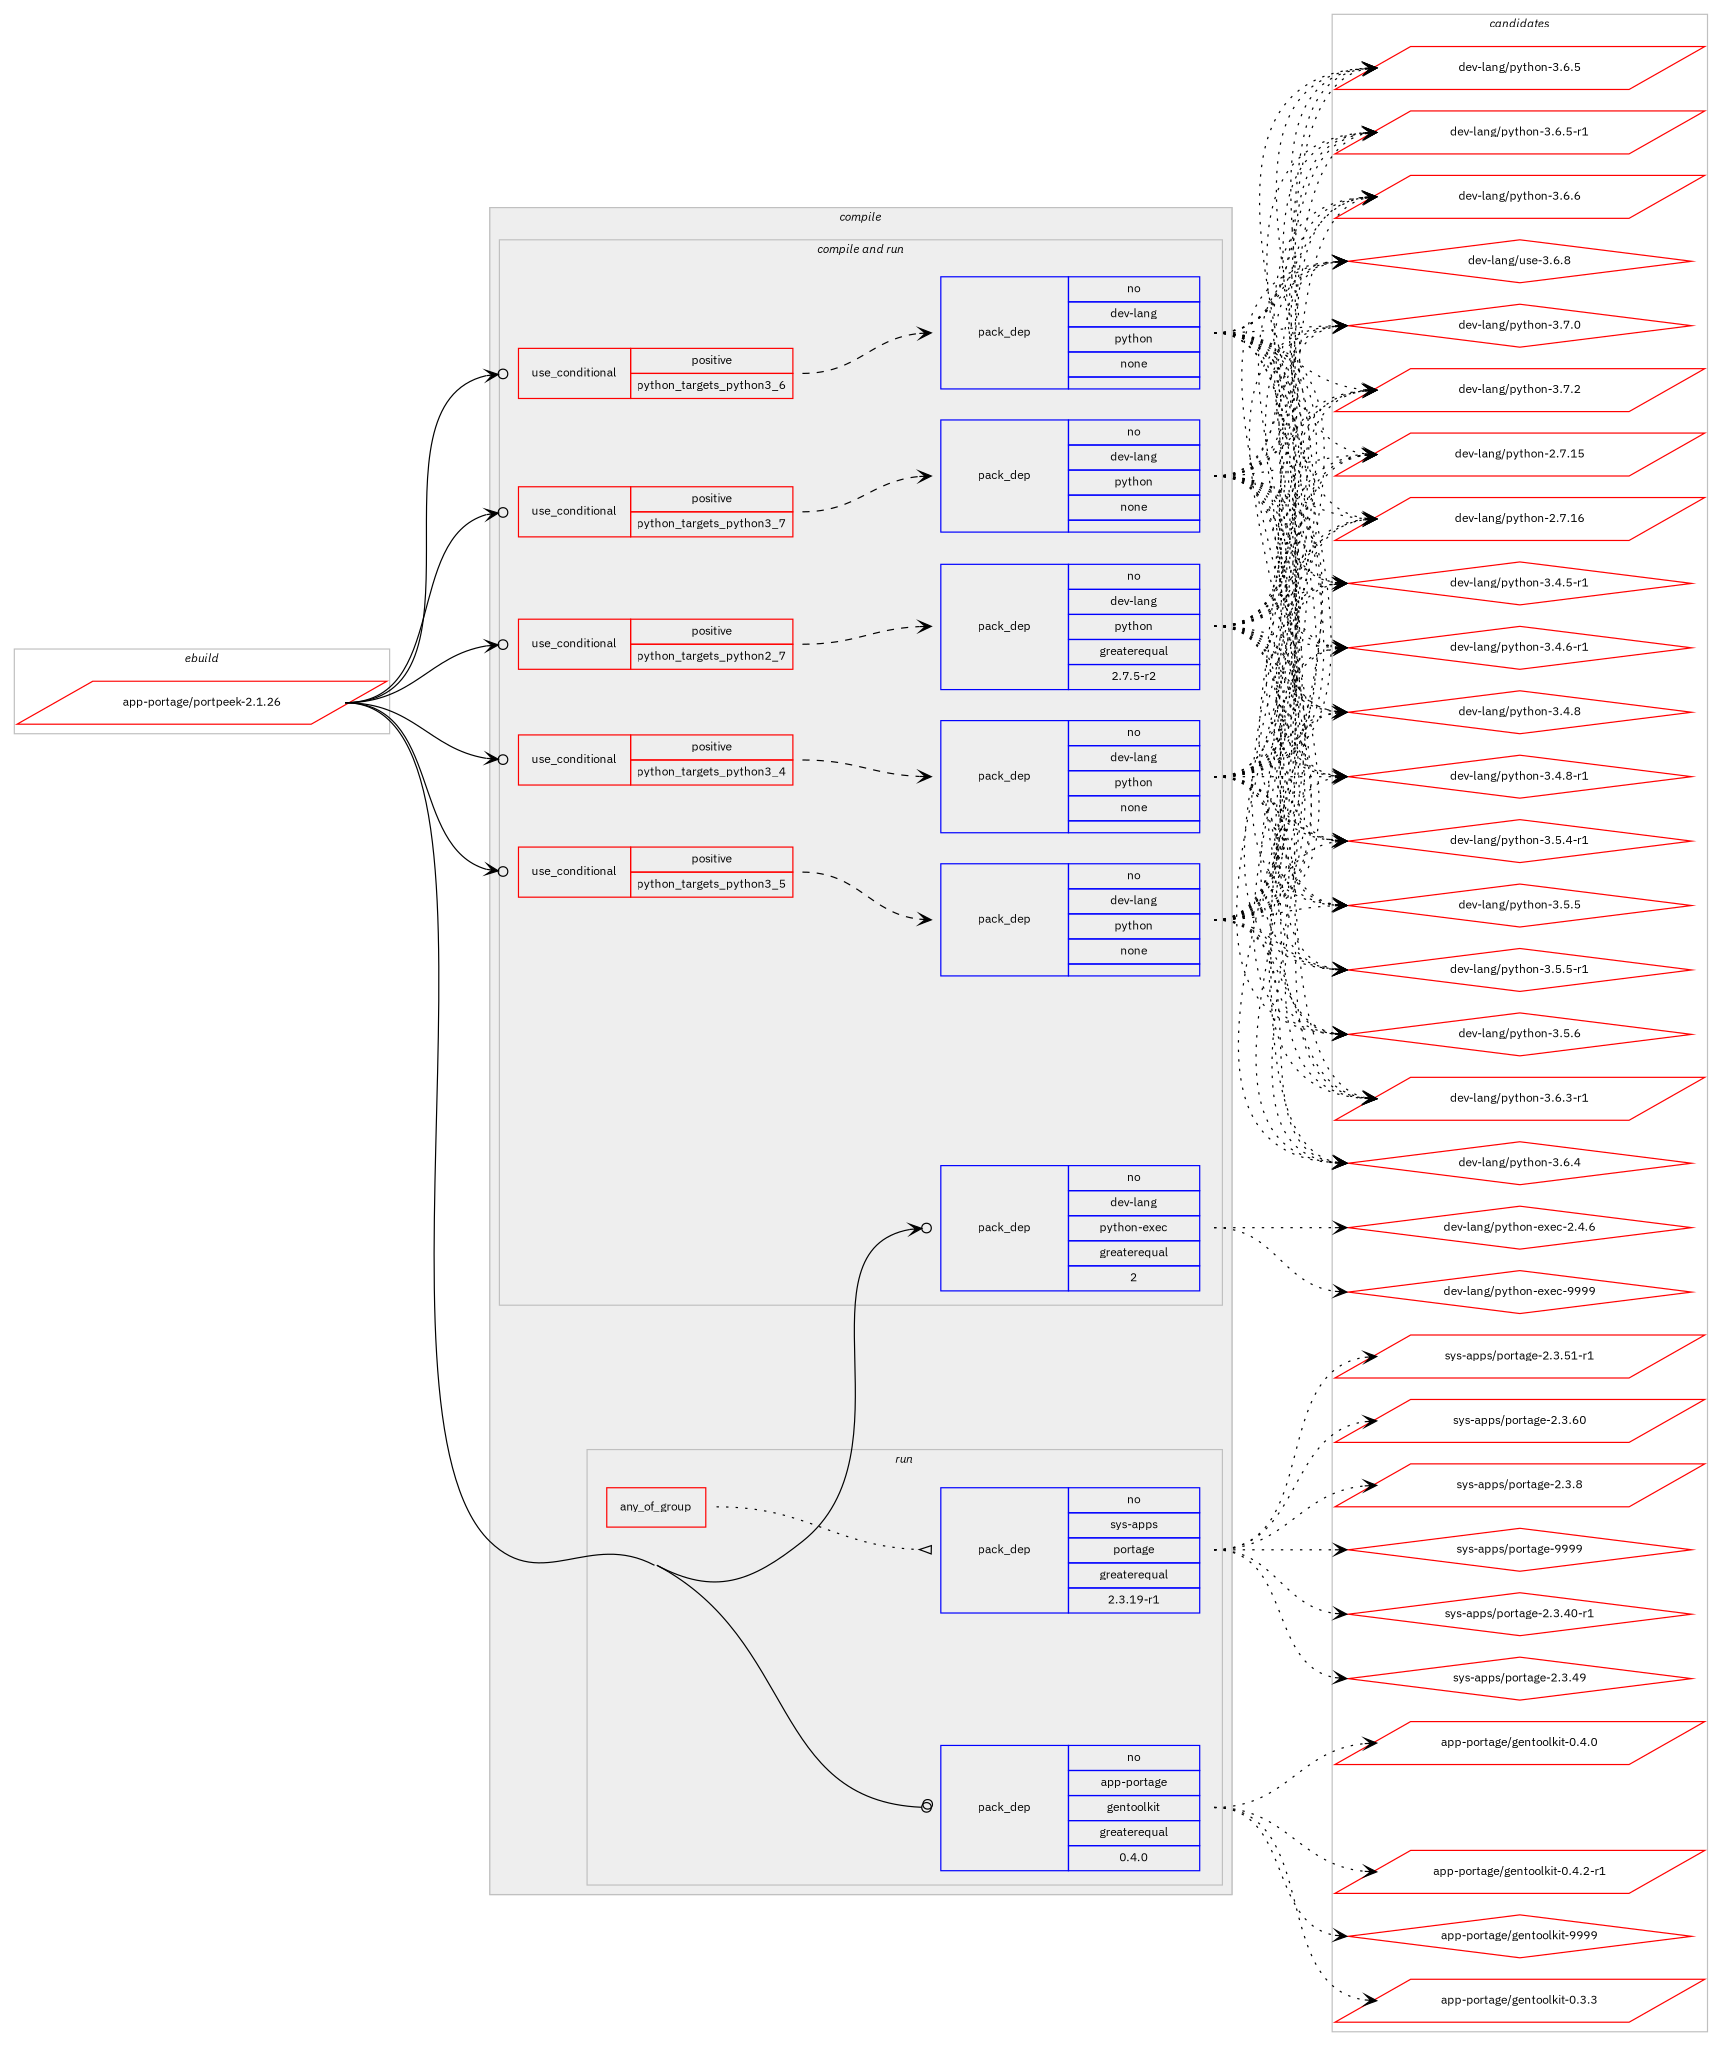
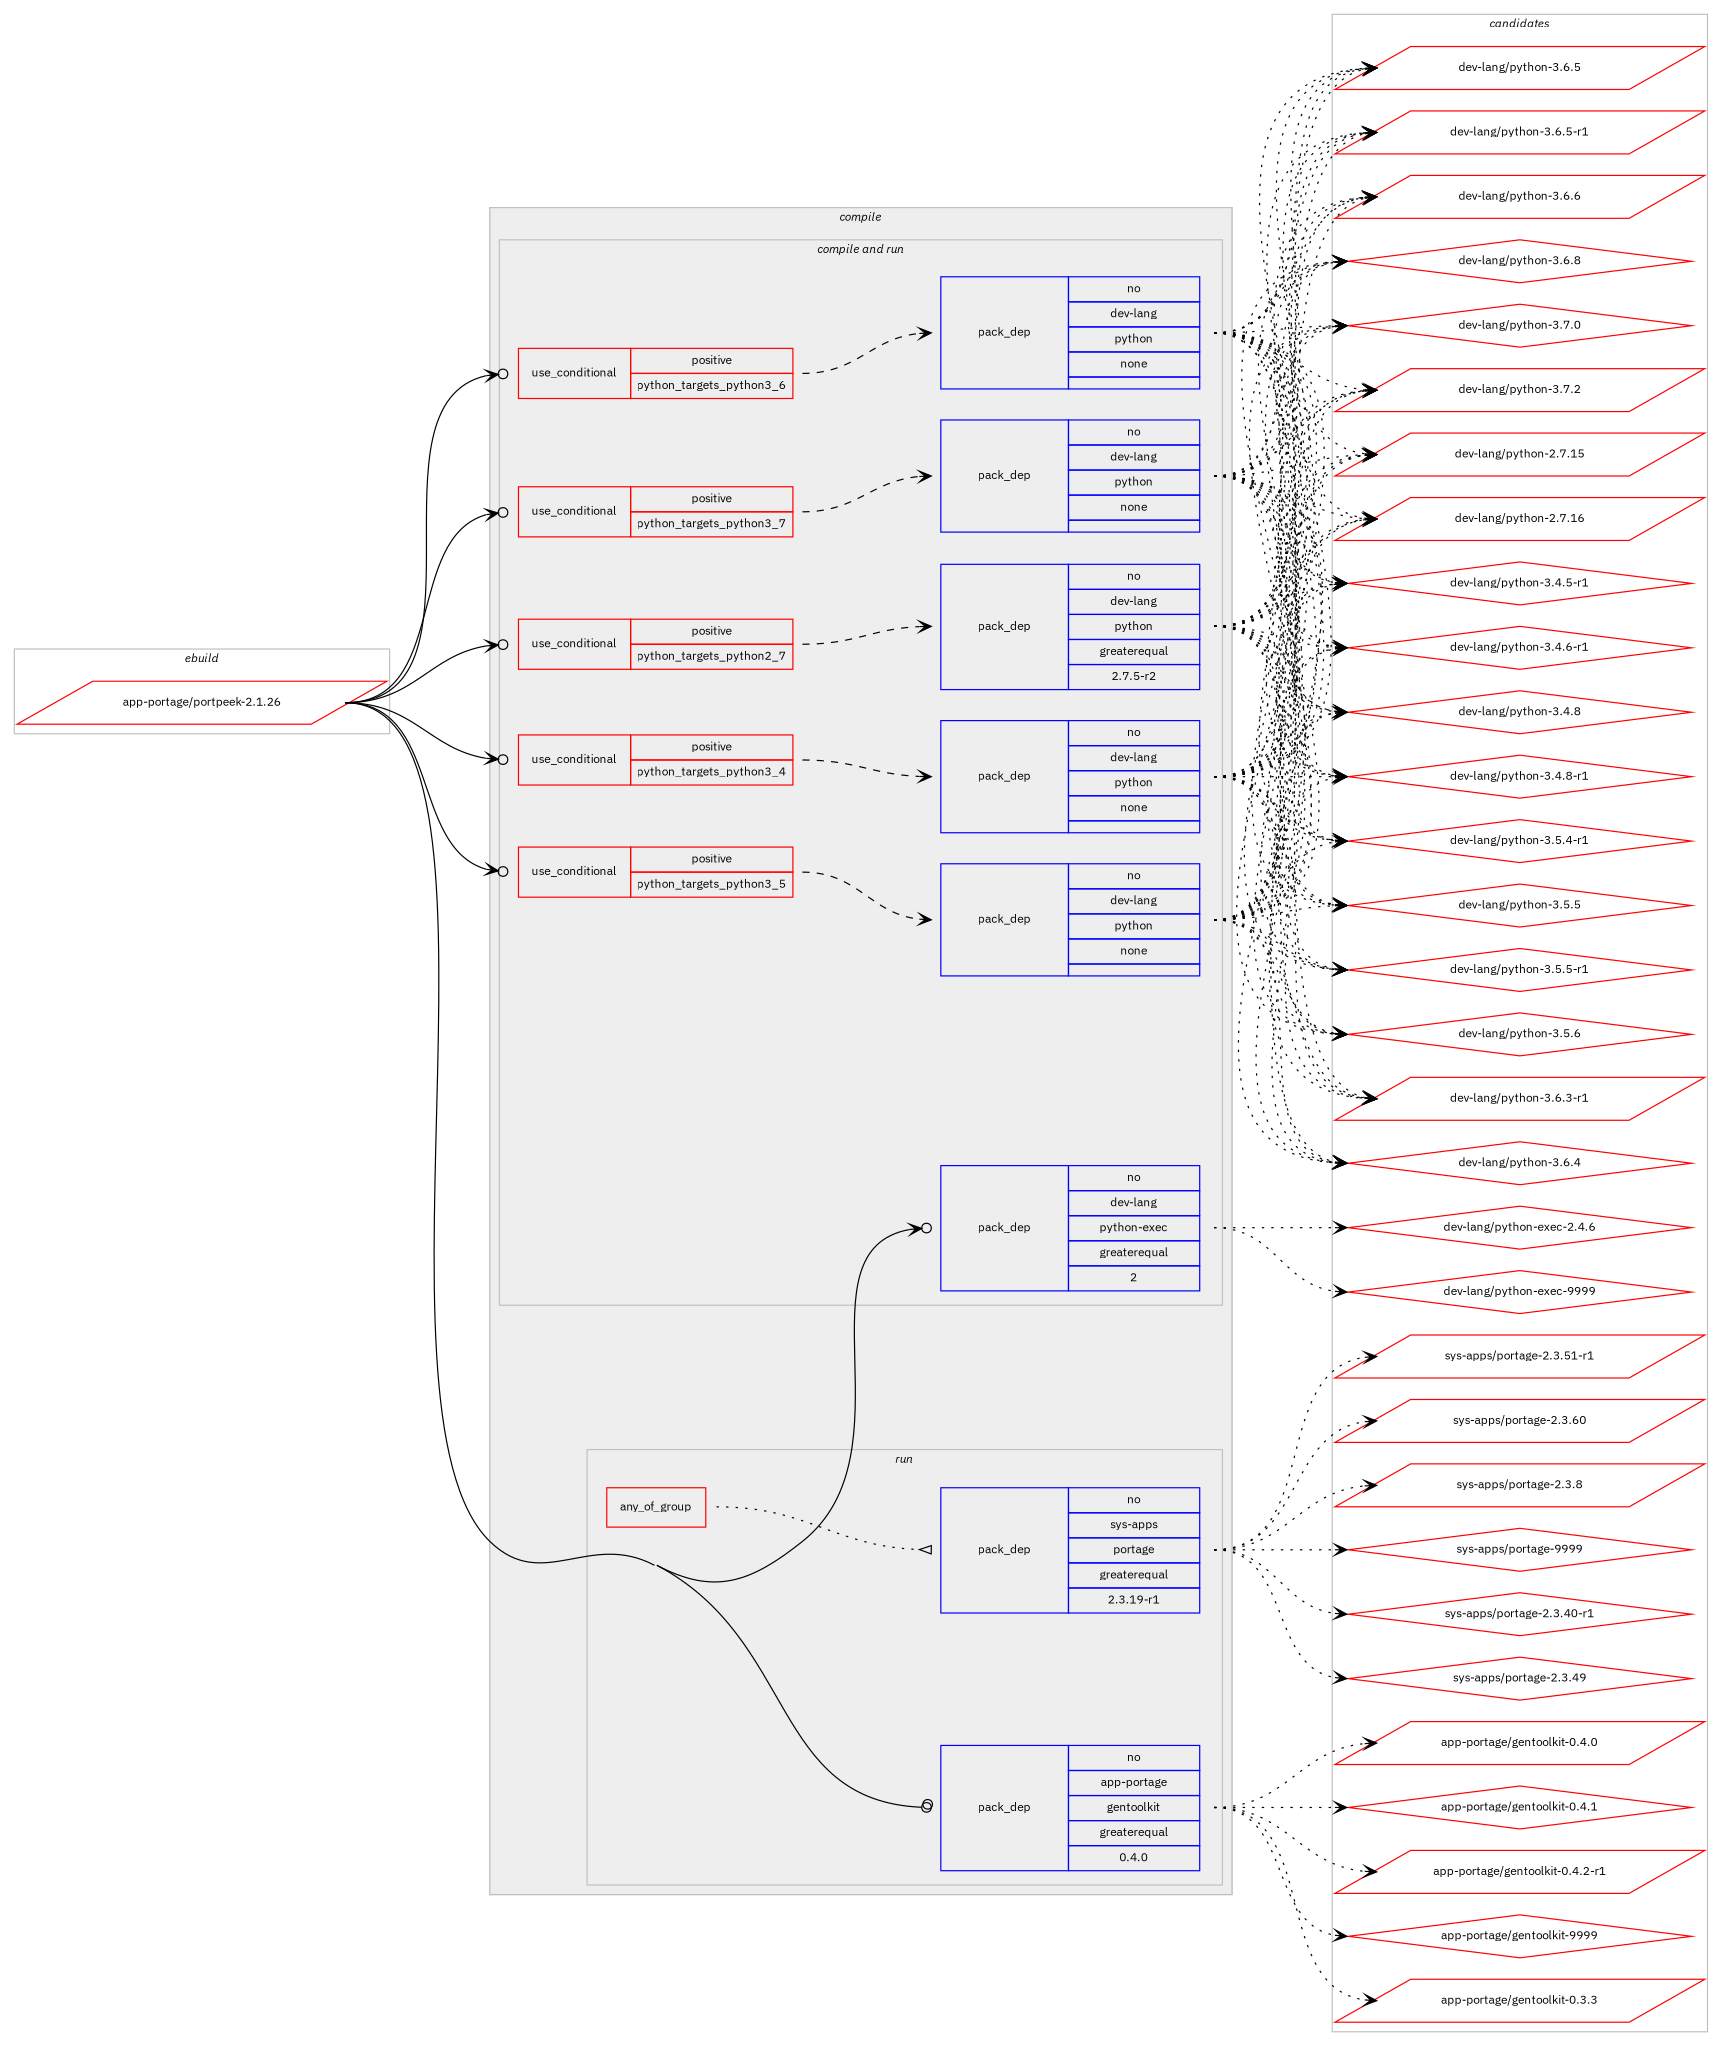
node "dev-lang/use-3.6.8": label "dev-lang/use-3.6.8" -> "dev-lang/python-3.6.8"
node "app-portage/gentoolkit-0.4.1": added
